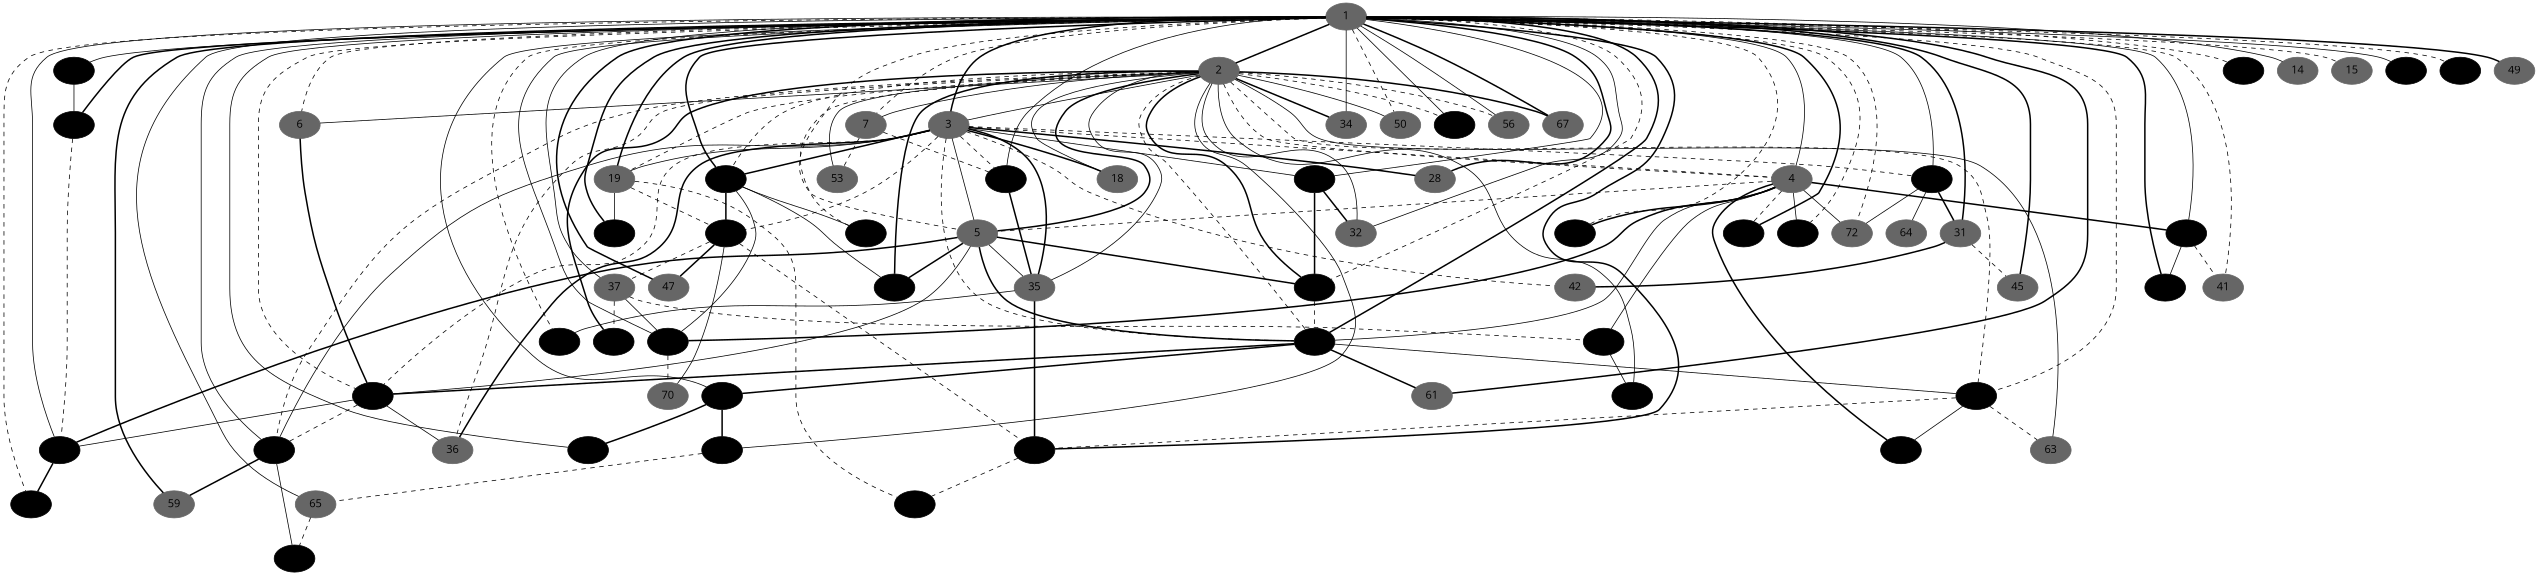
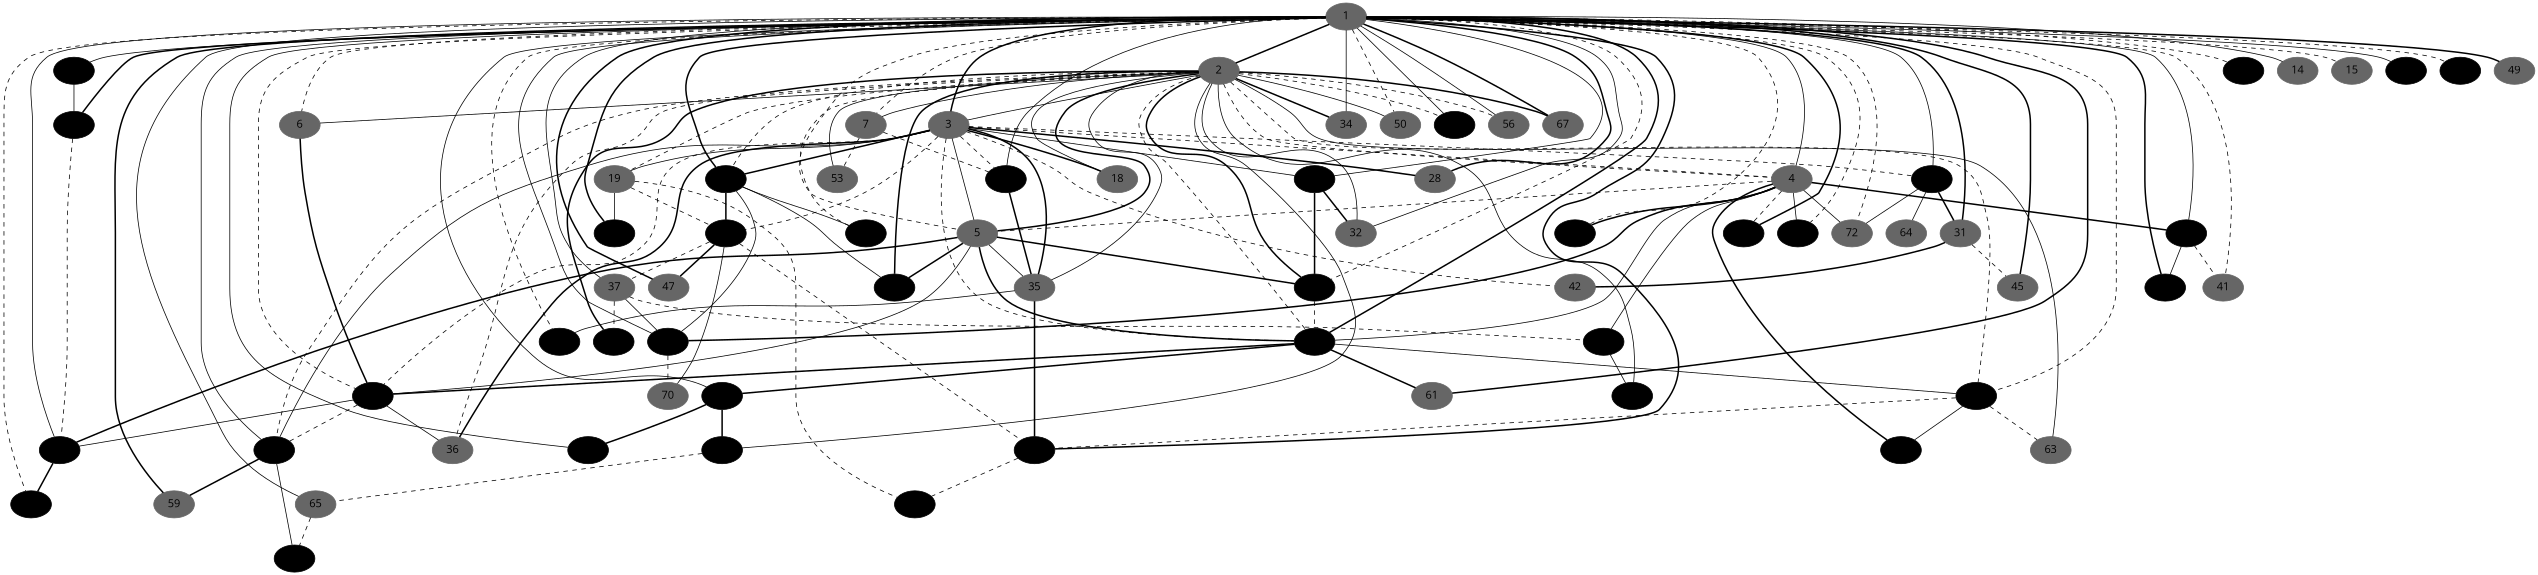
edge "1" -- "19": removed
